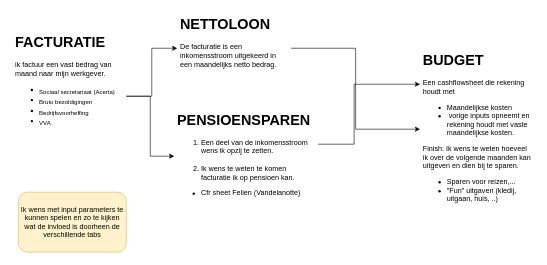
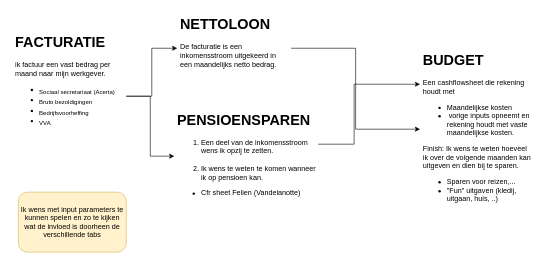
node "FACTURATIE ik factuur een vast bedrag van maand naar mijn werkgever. Sociaal secretariaat (Acerta) Bruto bezoldigingen Bedrijfsvoorheffing VVA": label "FACTURATIE ik factuur een vast bedrag van maand naar mijn werkgever. Sociaal secretariaat (Acerta) Bruto bezoldigingen Bedrijfsvoorheffing VVA" -> "FACTURATIE ik factuur een vast bedrag per maand naar mijn werkgever. Sociaal secretariaat (Acerta) Bruto bezoldigingen Bedrijfsvoorheffing VVA"
node "PENSIOENSPAREN Een deel van de inkomensstroom wens ik opzij te zetten. Ik wens te weten te komen facturatie ik op pensioen kan. Cfr sheet Felien (Vandelanotte)": label "PENSIOENSPAREN Een deel van de inkomensstroom wens ik opzij te zetten. Ik wens te weten te komen facturatie ik op pensioen kan. Cfr sheet Felien (Vandelanotte)" -> "PENSIOENSPAREN Een deel van de inkomensstroom wens ik opzij te zetten. Ik wens te weten te komen wanneer ik op pensioen kan. Cfr sheet Felien (Vandelanotte)"
